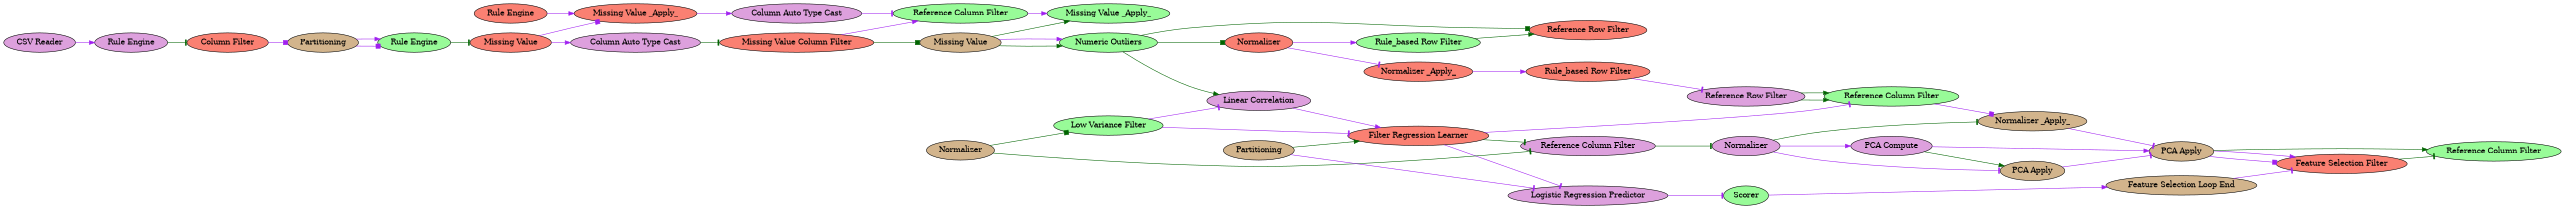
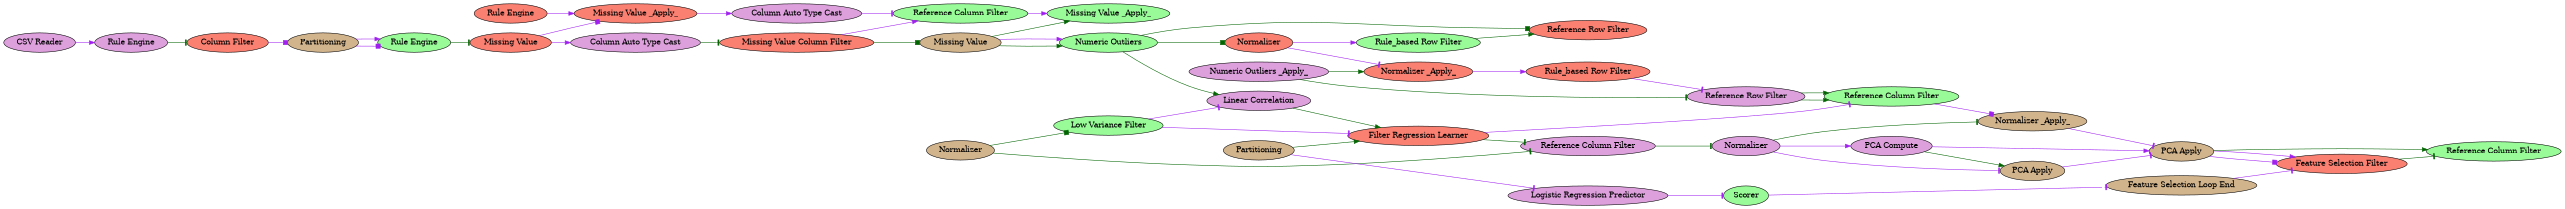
node "Numeric Outliers _Apply_": added
edge "Linear Correlation" -> "Filter Regression Learner": color purple -> darkgreen
edge "Filter Regression Learner" -> "Logistic Regression Predictor": removed
edge "Scorer" -> "Feature Selection Loop End": arrowhead normal -> tee
